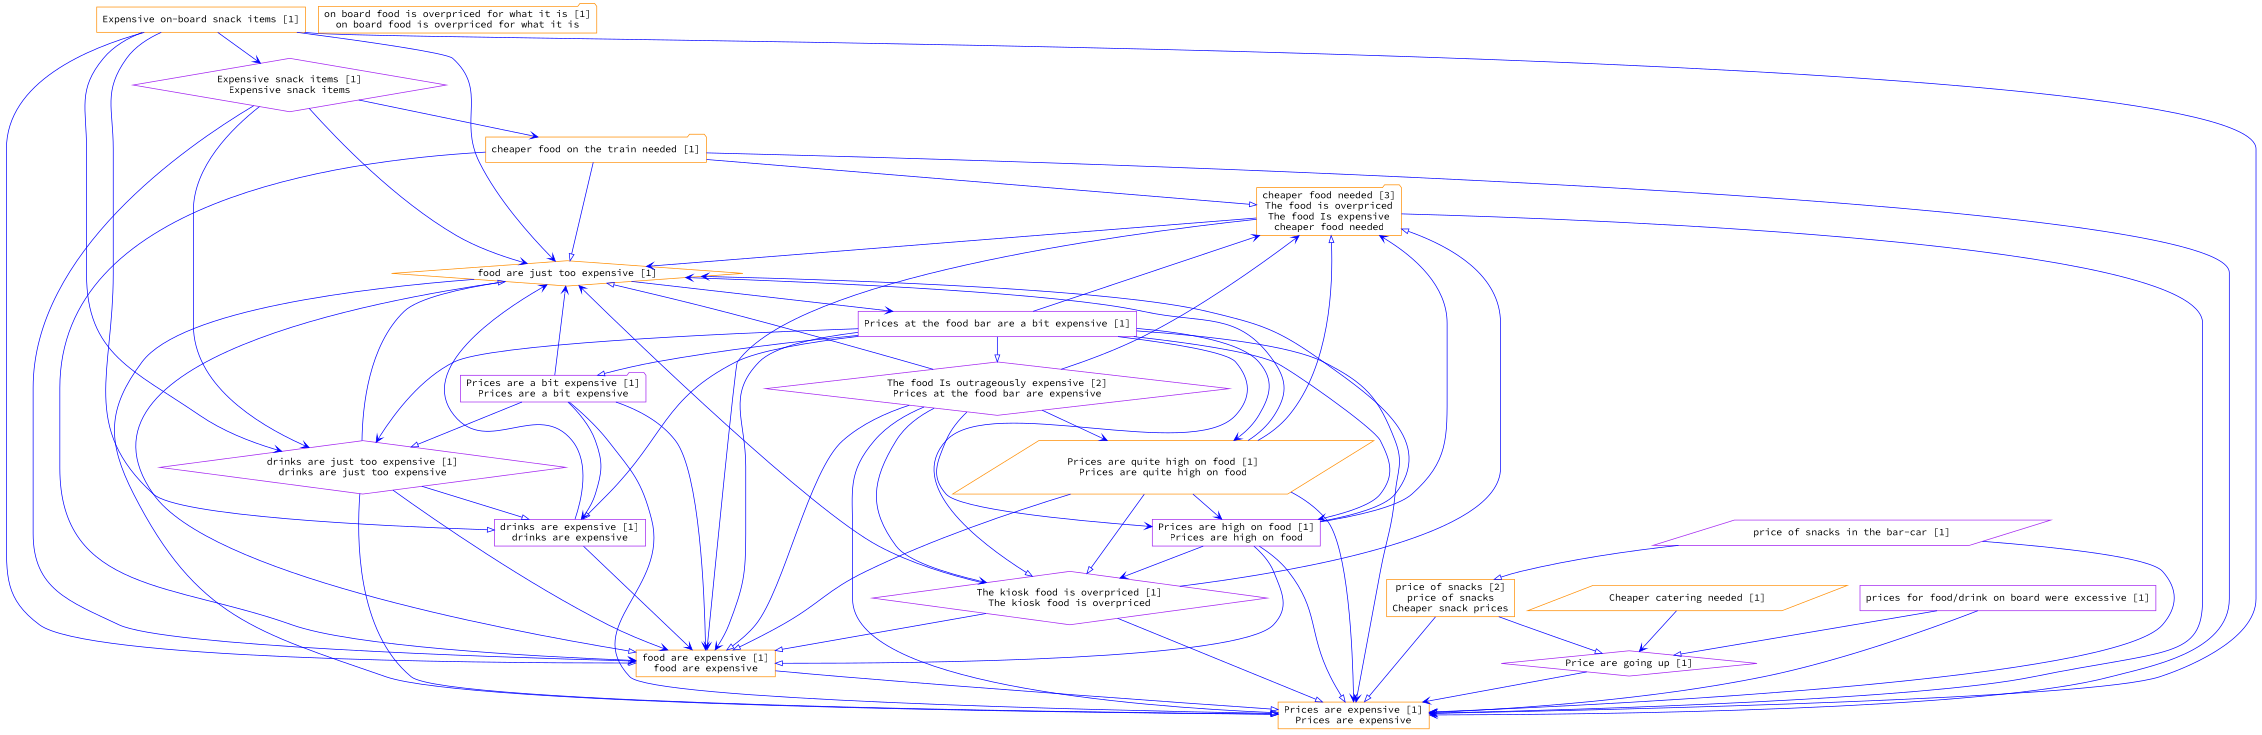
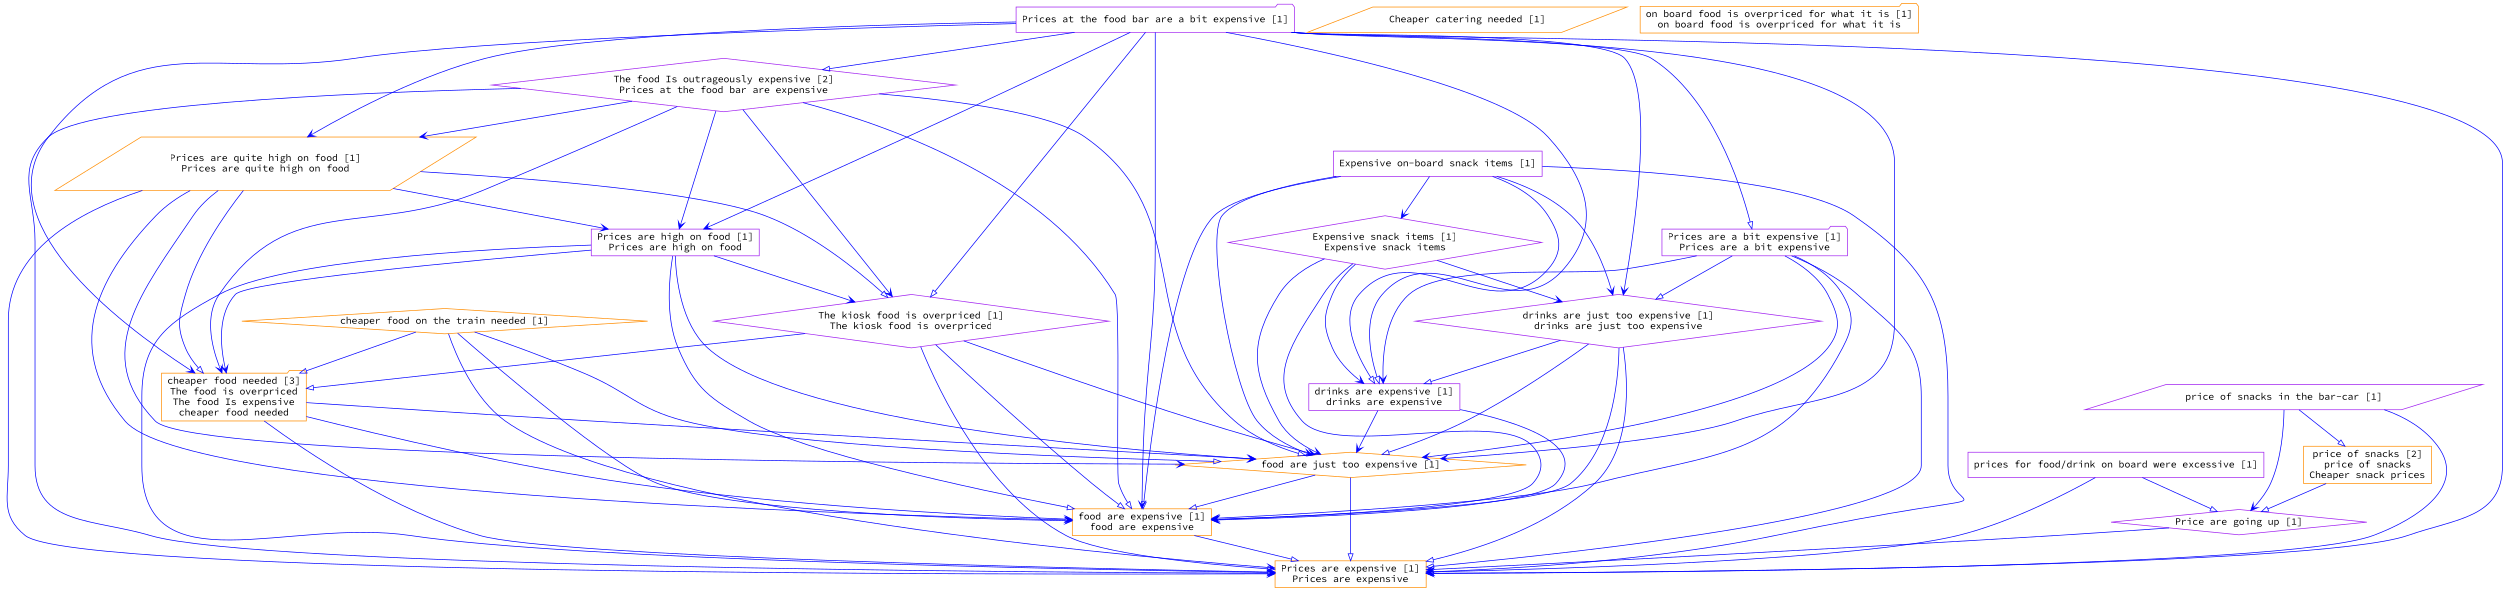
node "Expensive on-board snack items [1]": color darkorange -> purple
edge "Expensive snack items [1] Expensive snack items" -> "cheaper food on the train needed [1]": now "Expensive snack items [1] Expensive snack items" -> "drinks are expensive [1] drinks are expensive"
node "cheaper food on the train needed [1]": shape folder -> diamond
edge "food are just too expensive [1]" -> "Prices at the food bar are a bit expensive [1]": reversed
node "Prices at the food bar are a bit expensive [1]": shape box -> folder
edge "Cheaper catering needed [1]" -> "Price are going up [1]": now "price of snacks in the bar-car [1]" -> "Price are going up [1]"
edge "price of snacks [2] price of snacks Cheaper snack prices" -> "Prices are expensive [1] Prices are expensive": removed
